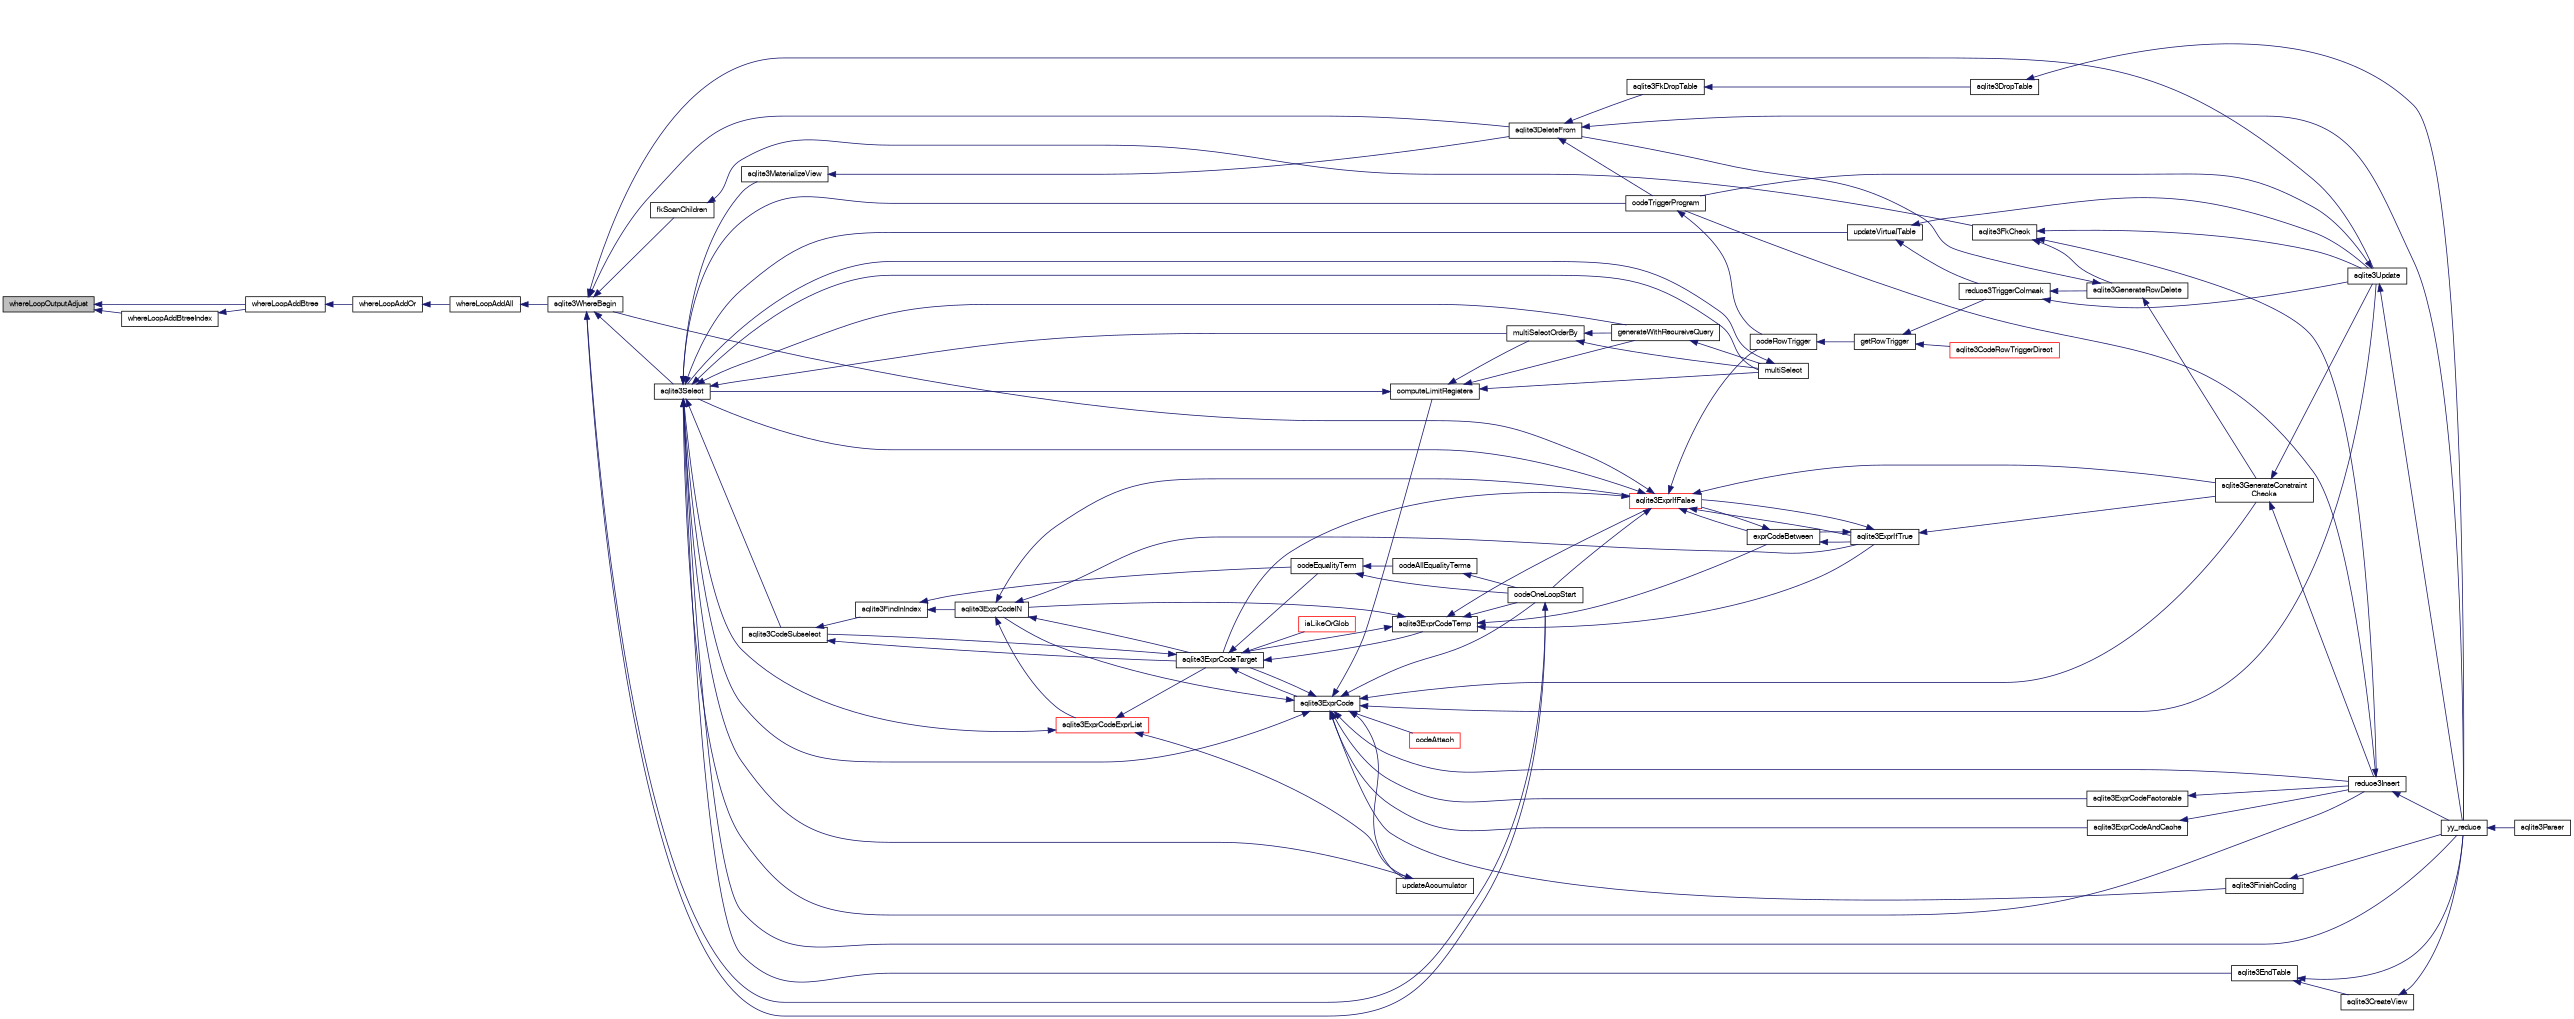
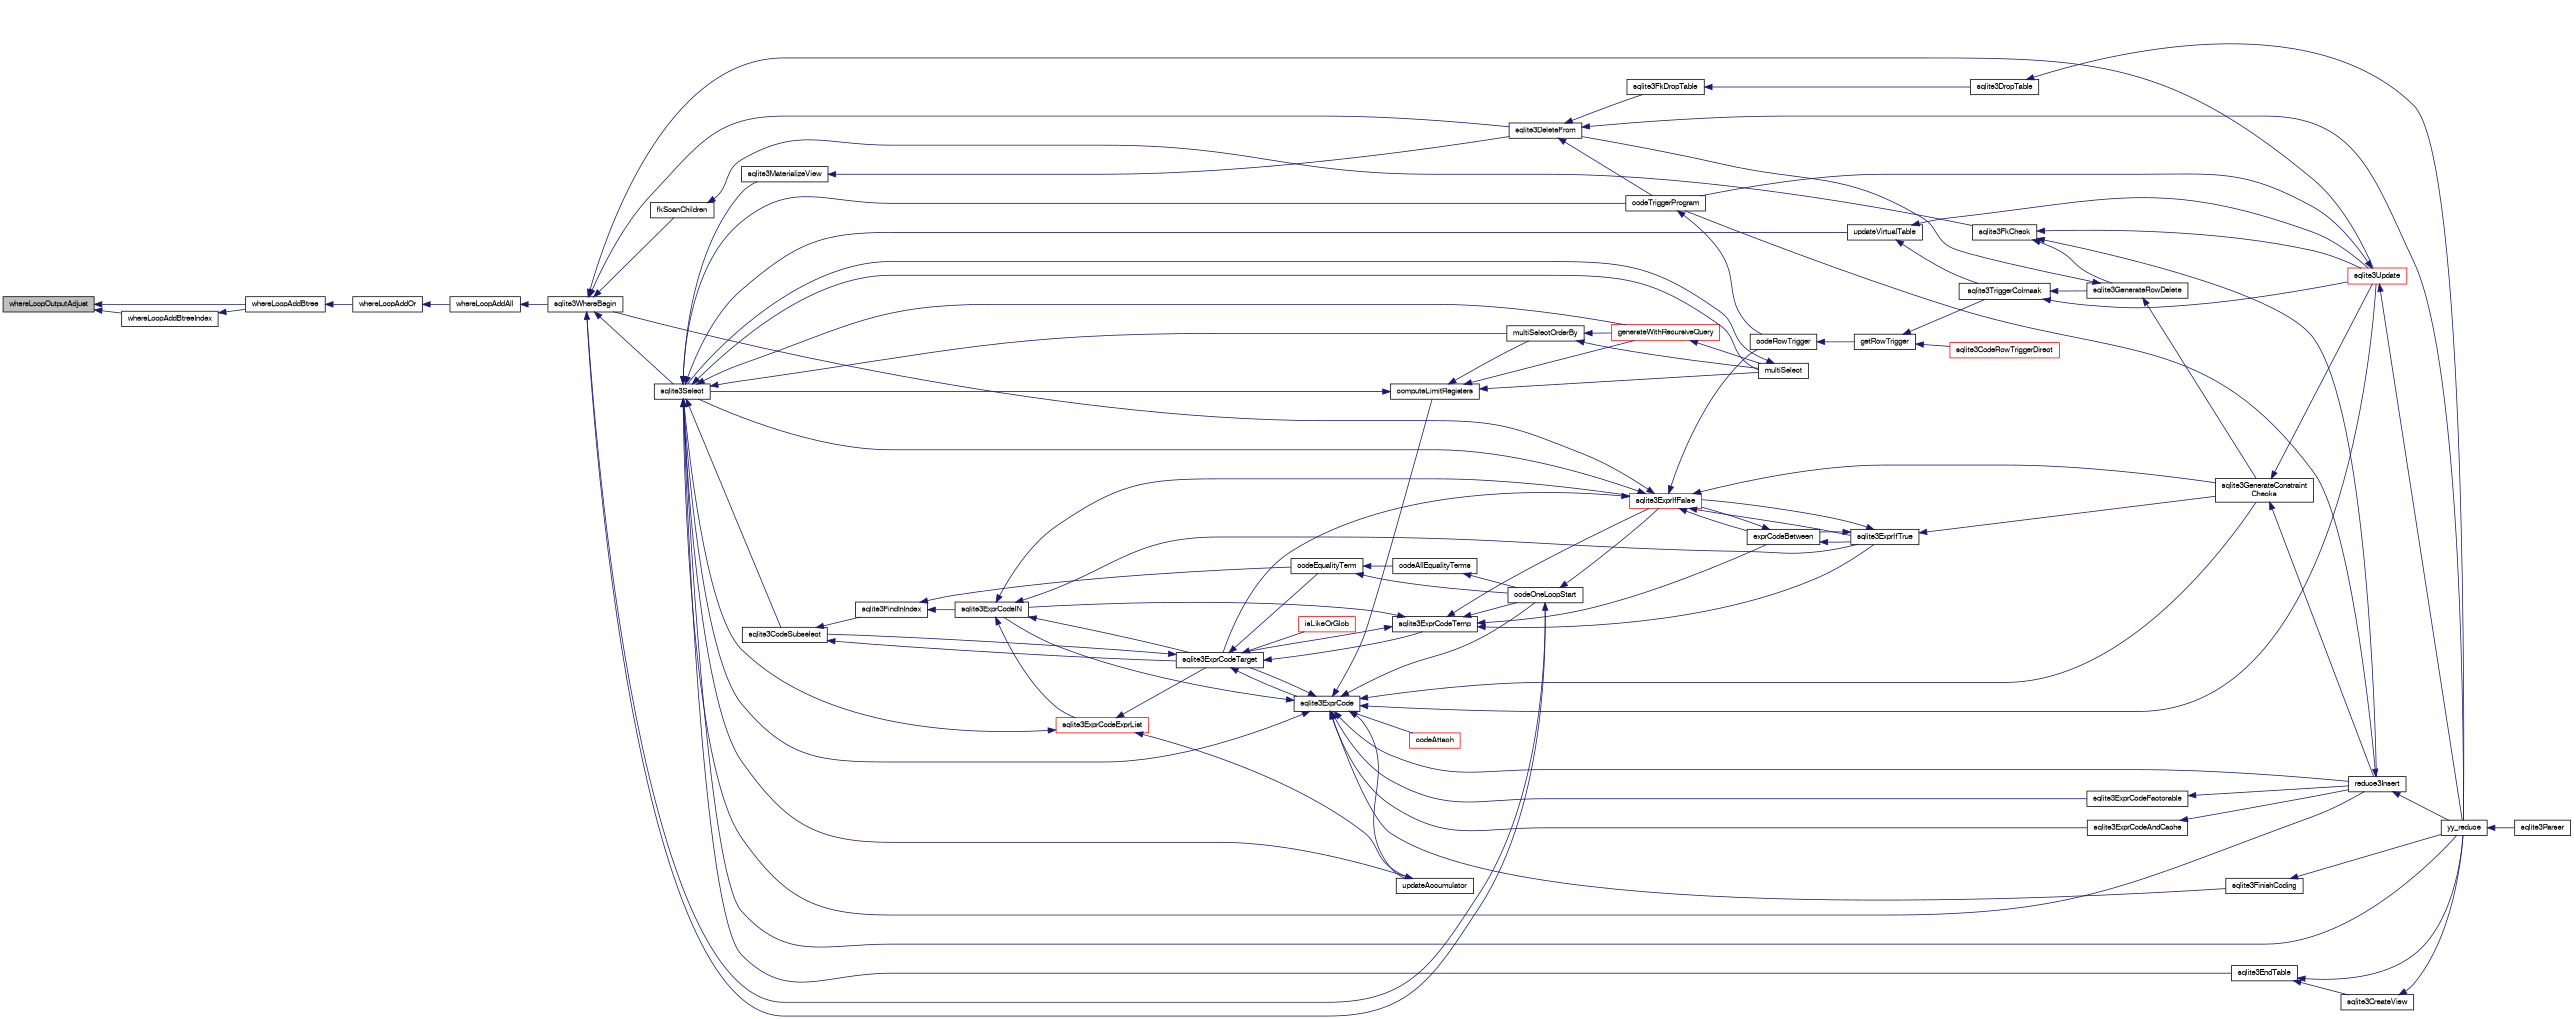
node "sqlite3Update": color black -> red
node "reduce3TriggerColmask": label "reduce3TriggerColmask" -> "sqlite3TriggerColmask"
node "generateWithRecursiveQuery": color black -> red
edge "codeOneLoopStart" -> "sqlite3ExprIfFalse": reversed
